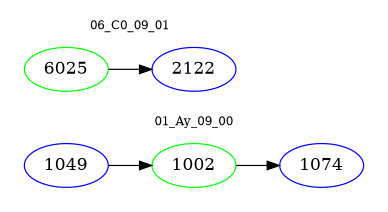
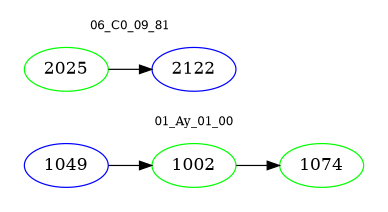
cluster "06_C0_09_01": label "06_C0_09_01" -> "06_C0_09_81"
node "6025": label "6025" -> "2025"
cluster "01_Ay_09_00": label "01_Ay_09_00" -> "01_Ay_01_00"
node "1074": color blue -> green
